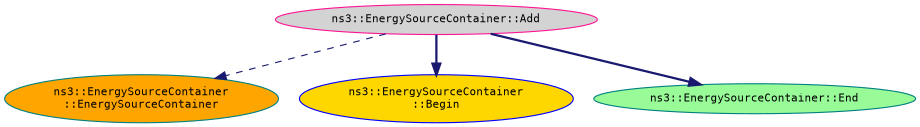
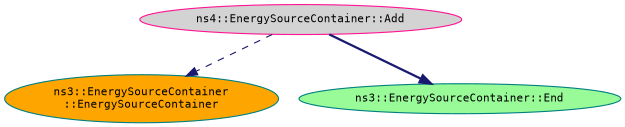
node "ns3::EnergySourceContainer::Add": label "ns3::EnergySourceContainer::Add" -> "ns4::EnergySourceContainer::Add"
node "ns3::EnergySourceContainer ::Begin": removed
